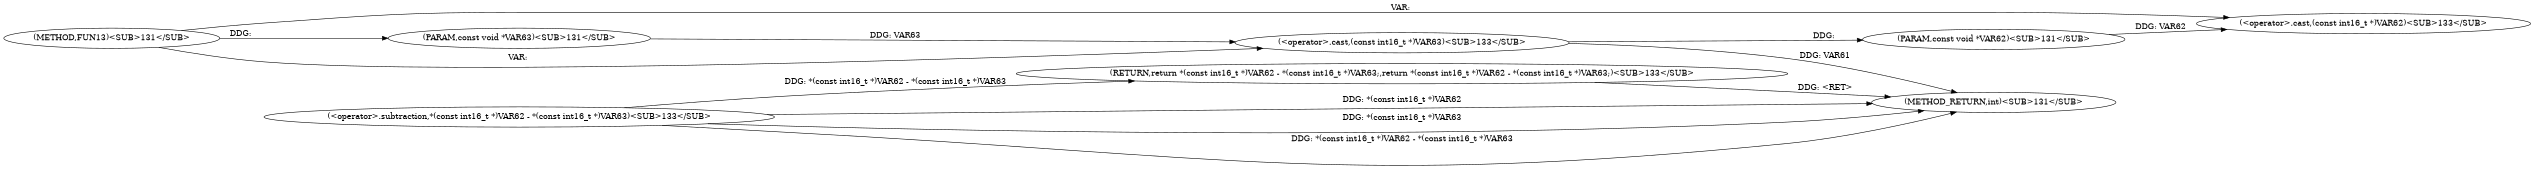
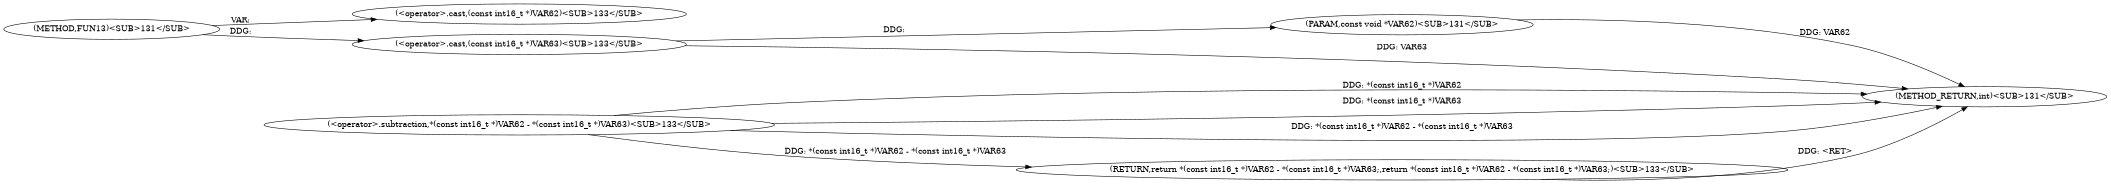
edge "(PARAM,const void *VAR62)<SUB>131</SUB>" -> "(<operator>.cast,(const int16_t *)VAR62)<SUB>133</SUB>": now "(PARAM,const void *VAR62)<SUB>131</SUB>" -> "(METHOD_RETURN,int)<SUB>131</SUB>"
node "(PARAM,const void *VAR63)<SUB>131</SUB>": removed
edge "(<operator>.cast,(const int16_t *)VAR63)<SUB>133</SUB>" -> "(METHOD_RETURN,int)<SUB>131</SUB>": label "DDG: VAR61" -> "DDG: VAR63"
edge "(METHOD,FUN13)<SUB>131</SUB>" -> "(<operator>.cast,(const int16_t *)VAR63)<SUB>133</SUB>": label "VAR: " -> "DDG: "
